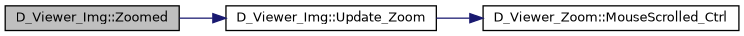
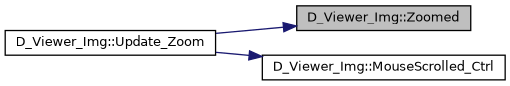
edge "D_Viewer_Img::Zoomed" -> "D_Viewer_Img::Update_Zoom": reversed
node "D_Viewer_Zoom::MouseScrolled_Ctrl": label "D_Viewer_Zoom::MouseScrolled_Ctrl" -> "D_Viewer_Img::MouseScrolled_Ctrl"
